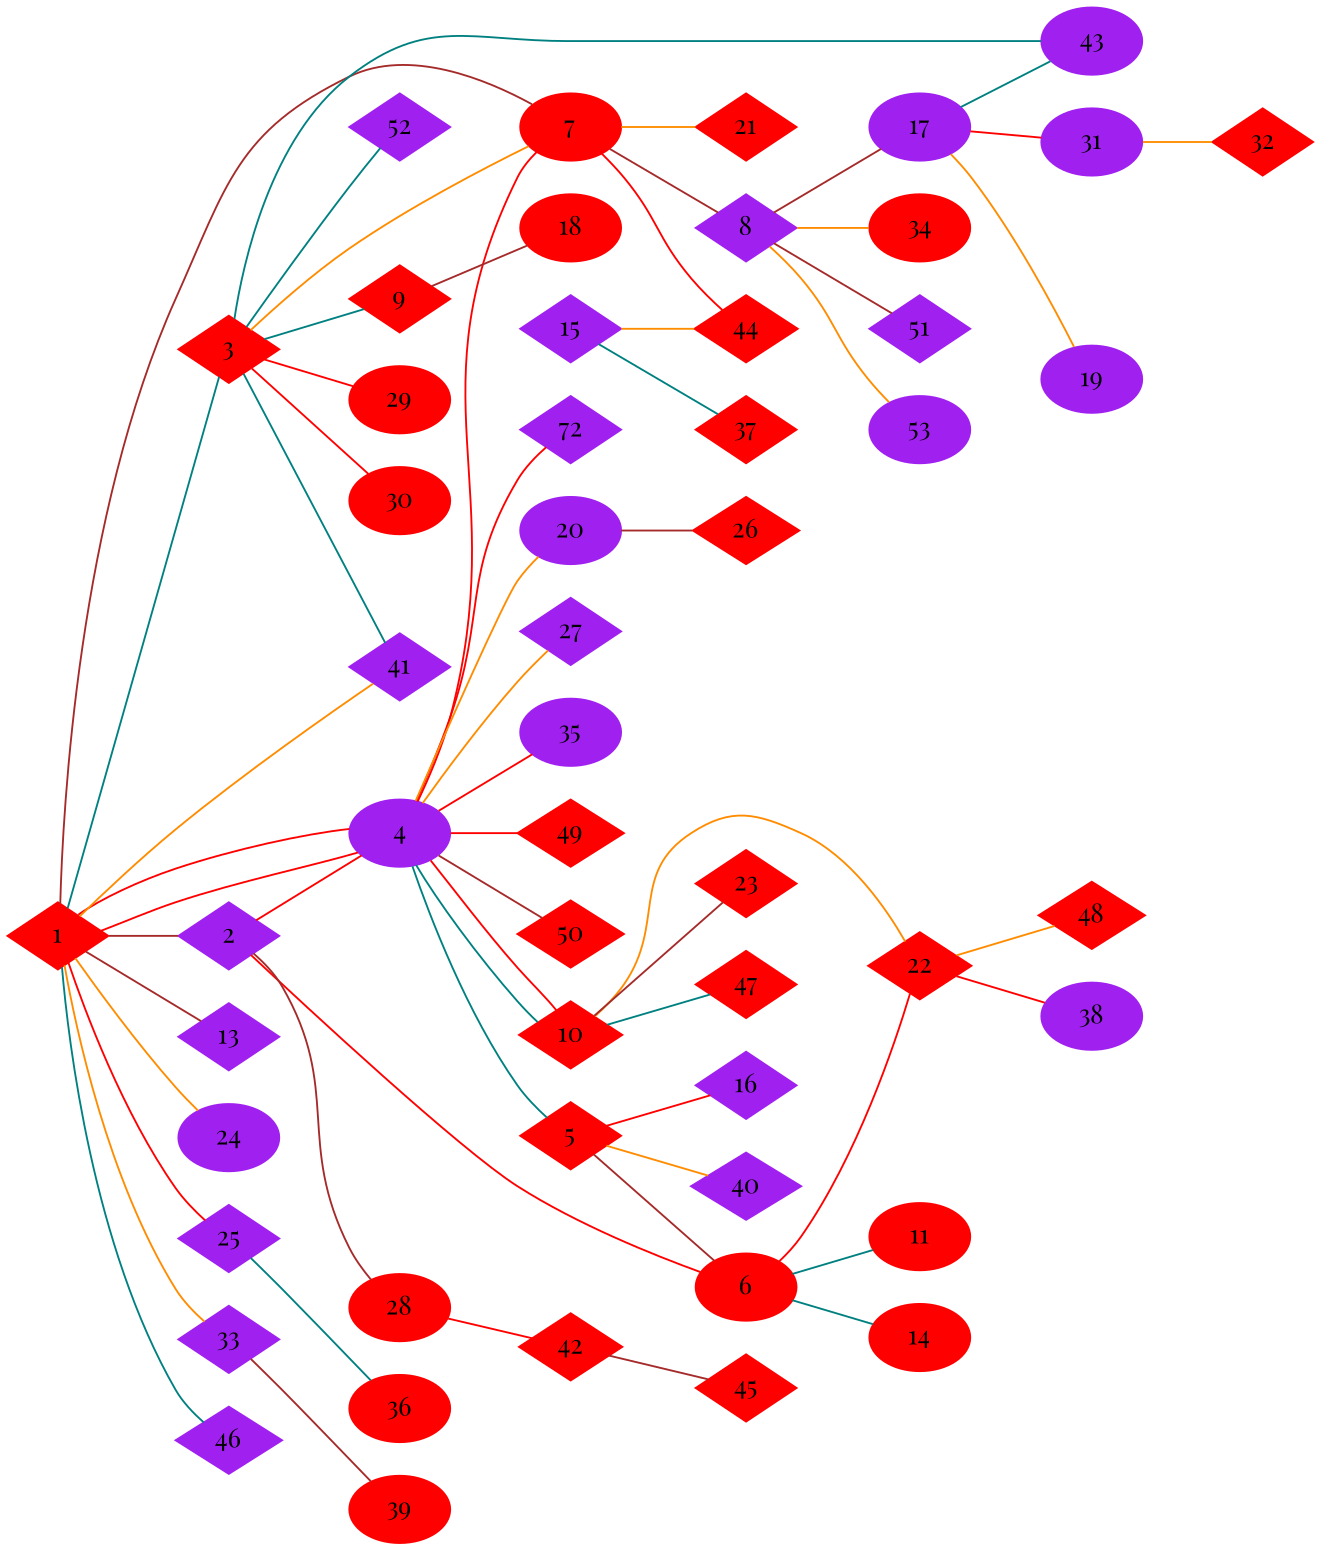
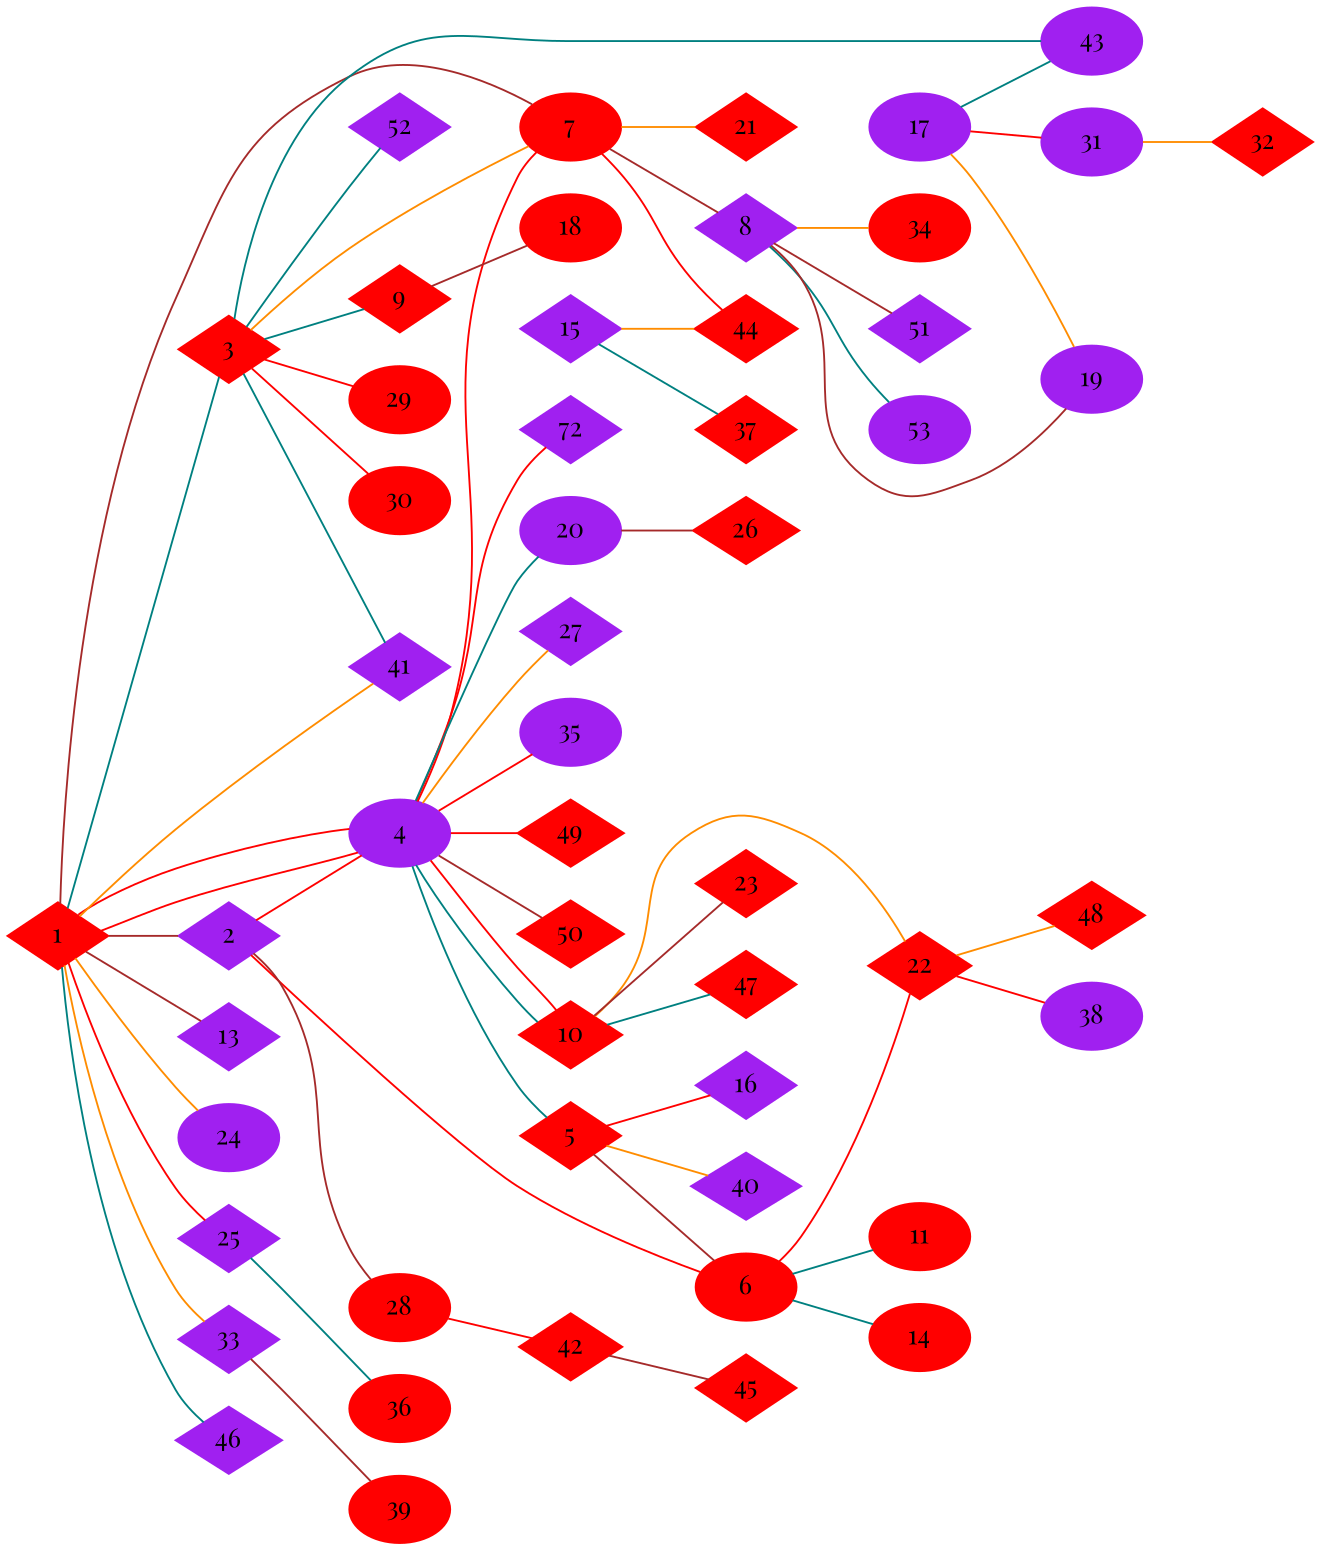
edge "17" -- "8": now "19" -- "8"
edge "8" -- "53": color darkorange -> teal
edge "20" -- "4": color darkorange -> teal
